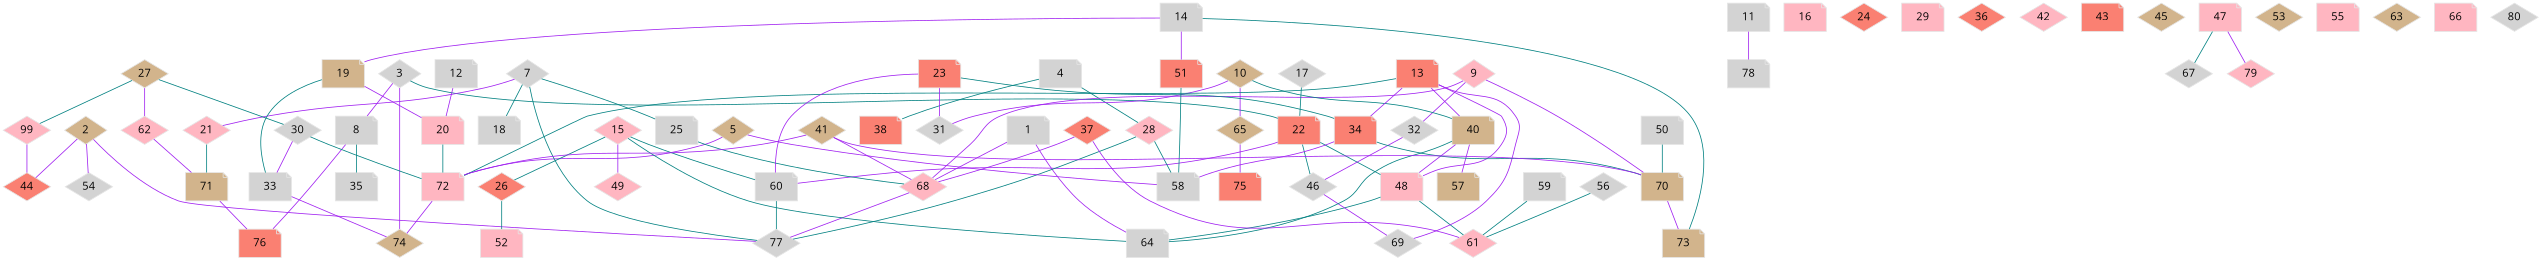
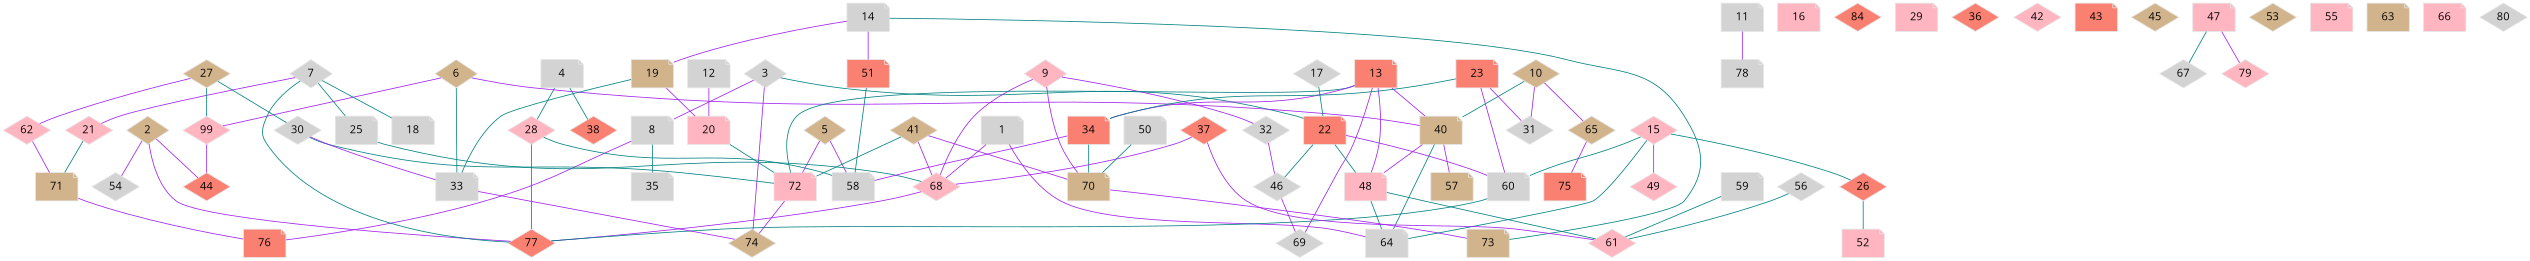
node "24": label "24" -> "84"
node "63": shape diamond -> note
node "6": added
node "38": shape note -> diamond
edge "41" -- "72": color purple -> teal
node "77": fillcolor lightgrey -> salmon
